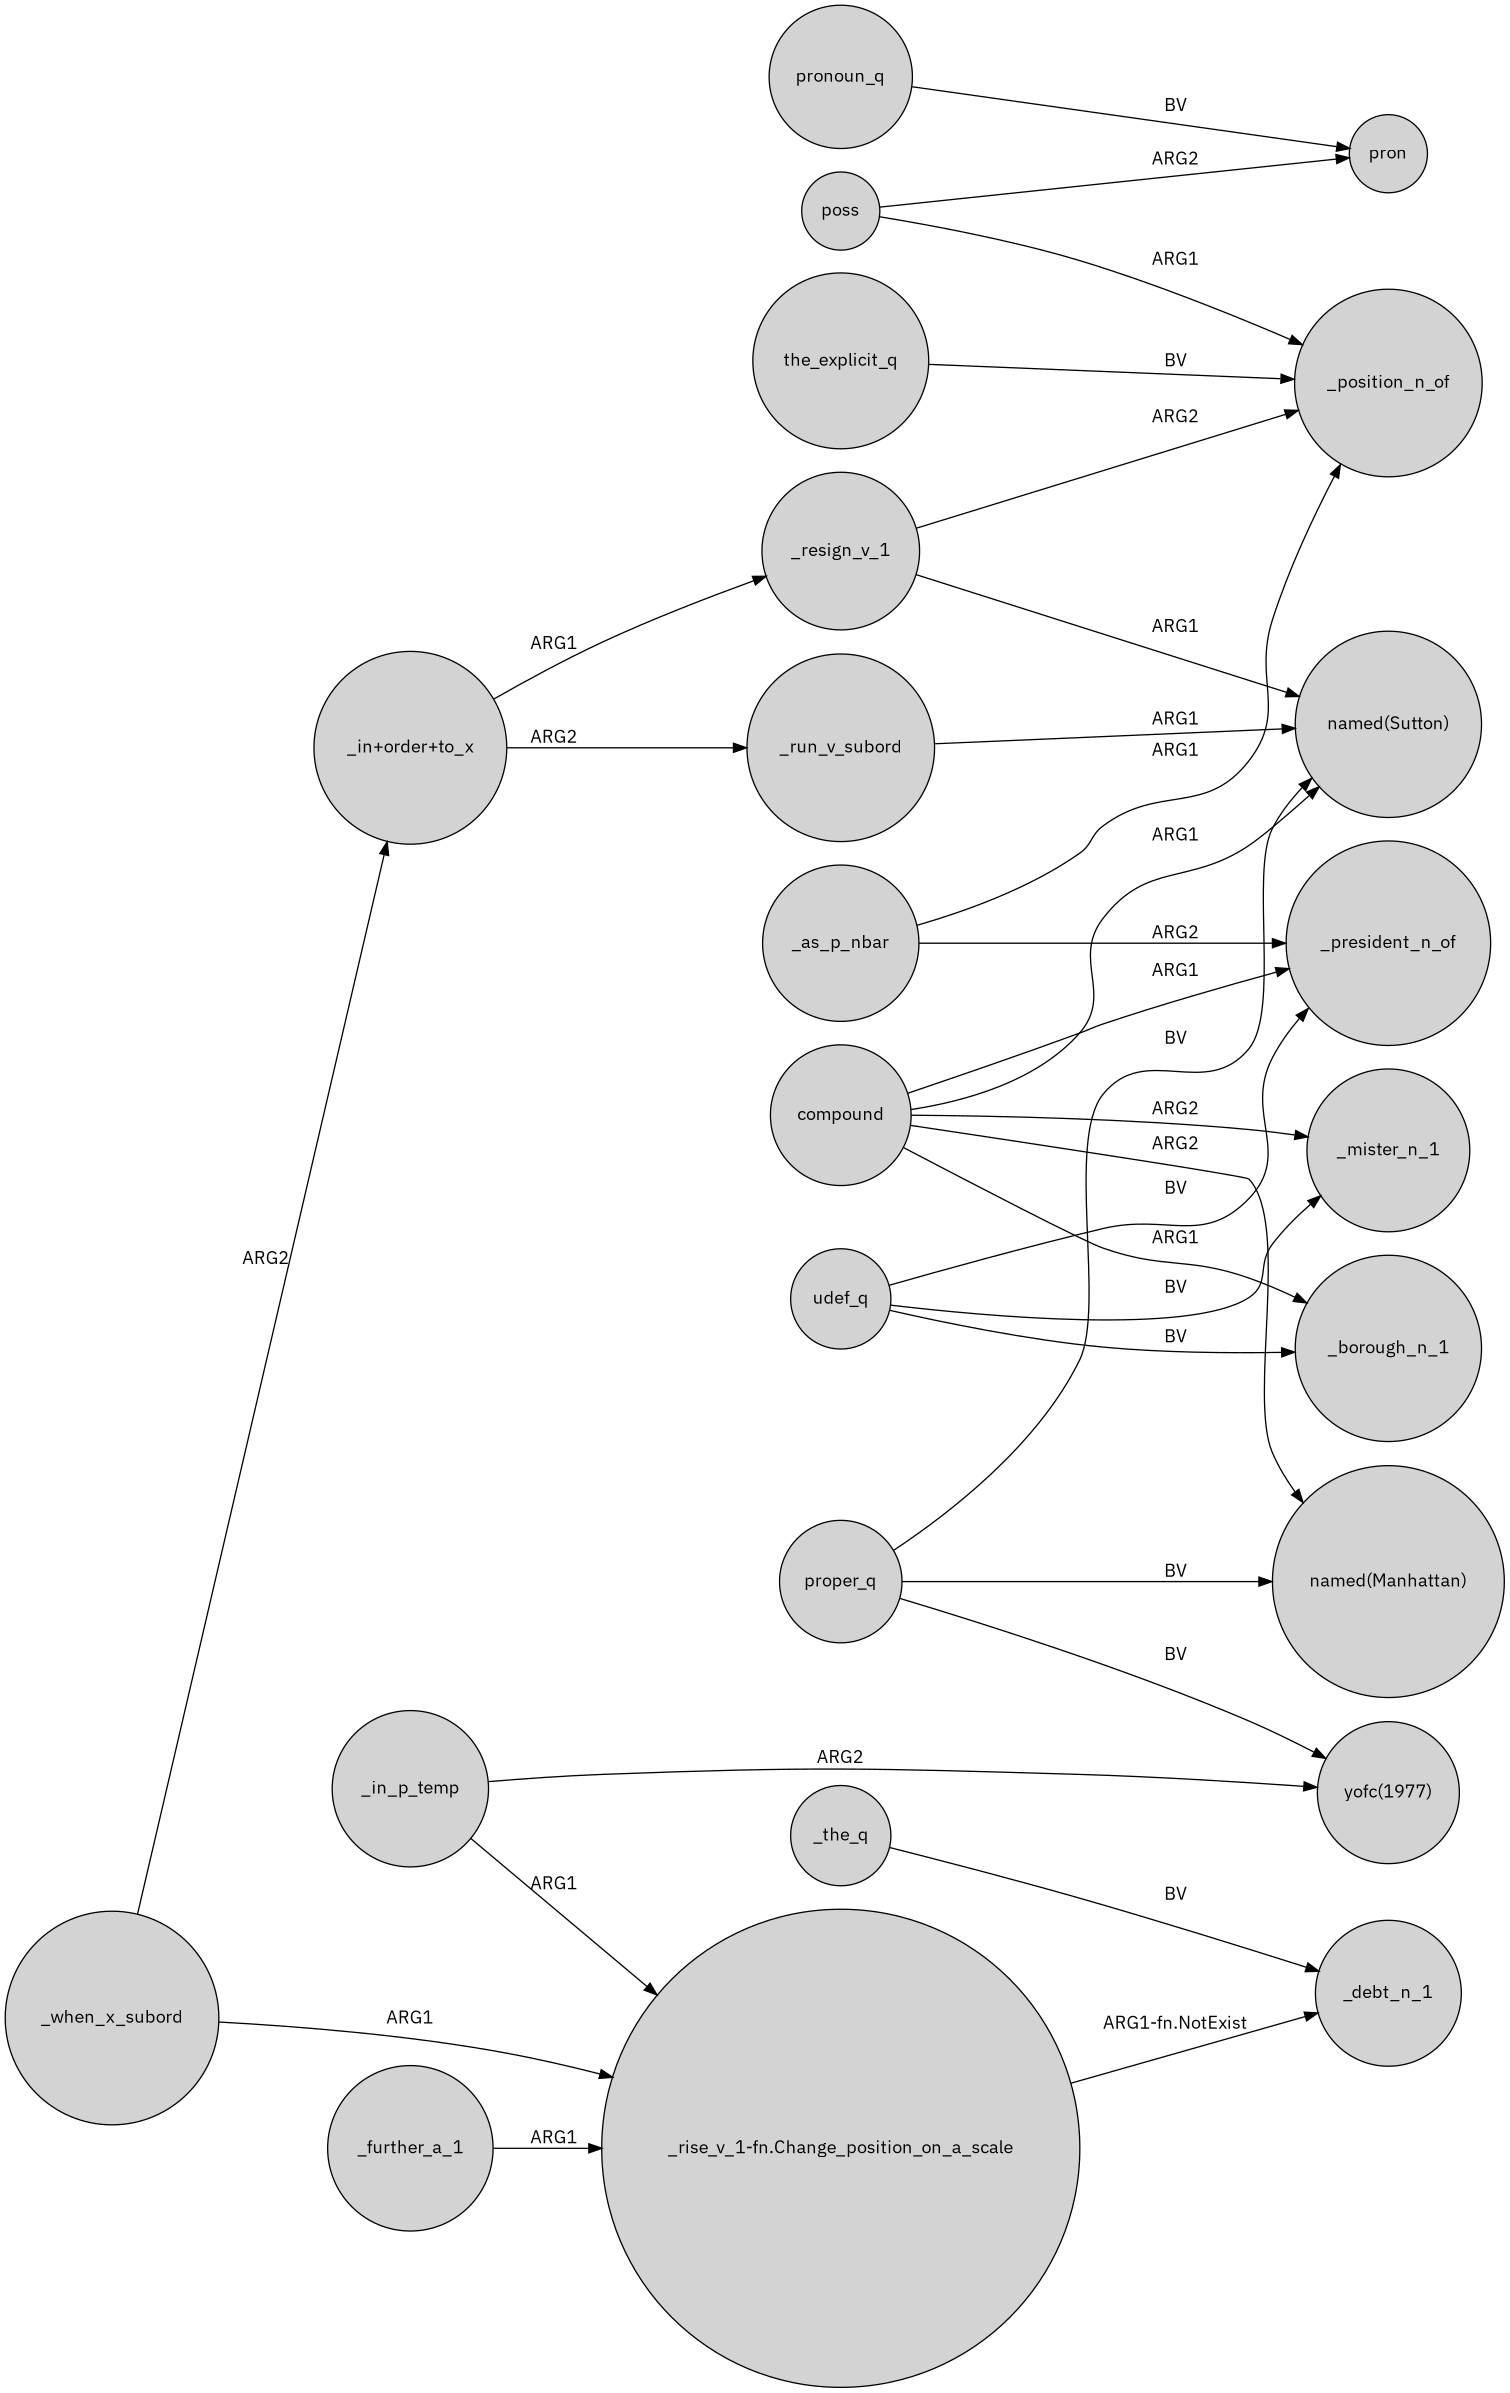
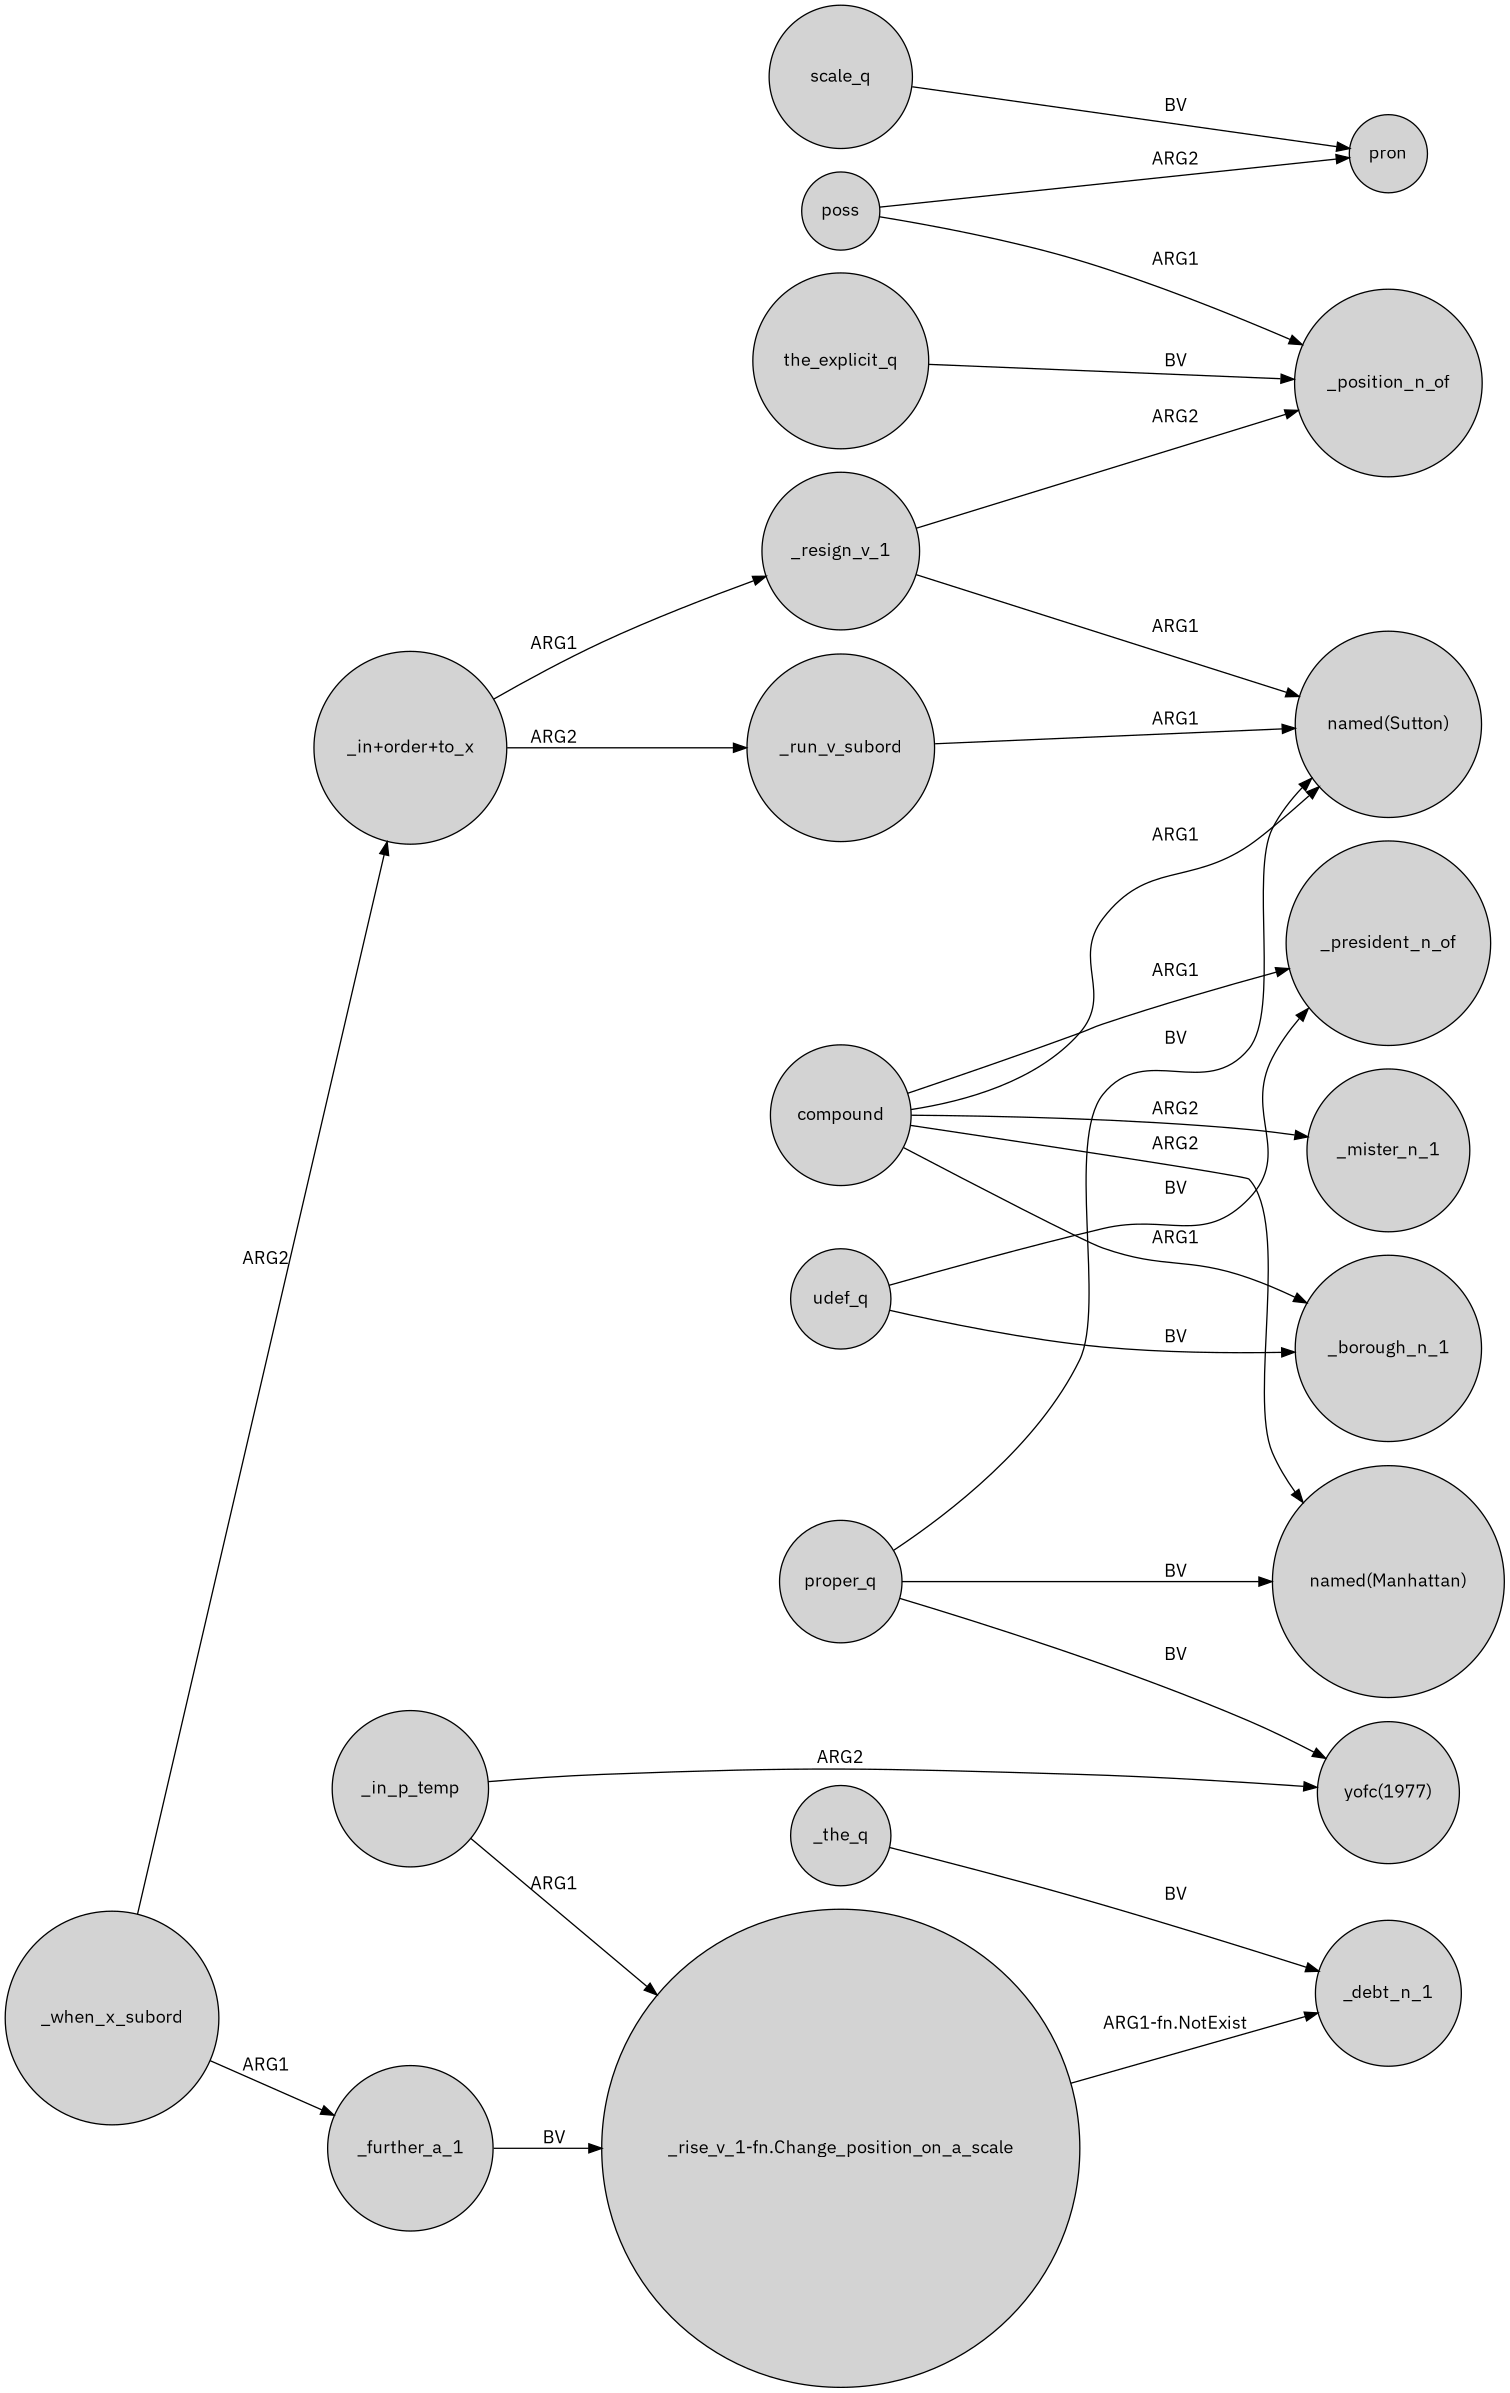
node "pronoun_q": label "pronoun_q" -> "scale_q"
node "_as_p_nbar": removed
edge "udef_q" -> "_mister_n_1": removed, label "BV"
edge "_when_x_subord" -> "_rise_v_1-fn.Change_position_on_a_scale": now "_when_x_subord" -> "_further_a_1"
edge "_further_a_1" -> "_rise_v_1-fn.Change_position_on_a_scale": label "ARG1" -> "BV"
